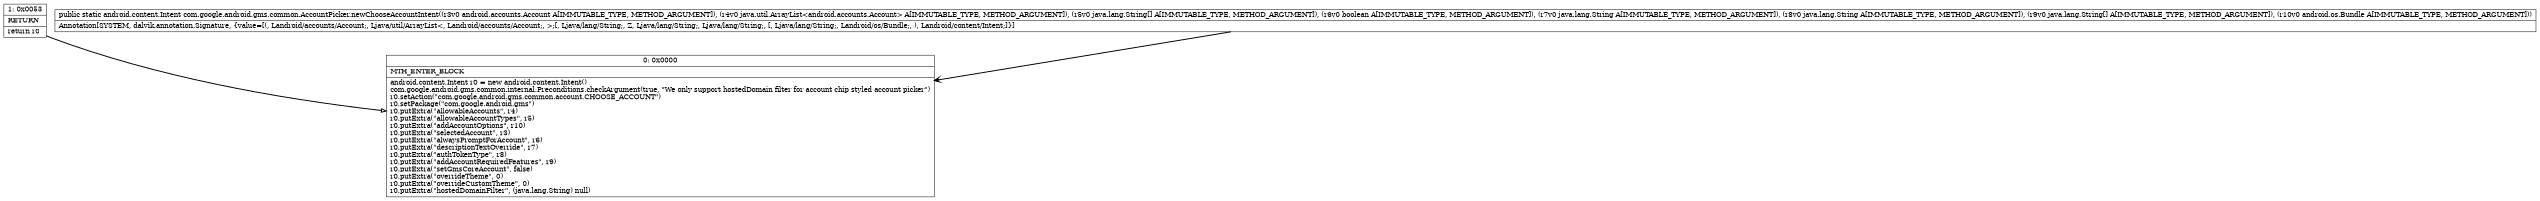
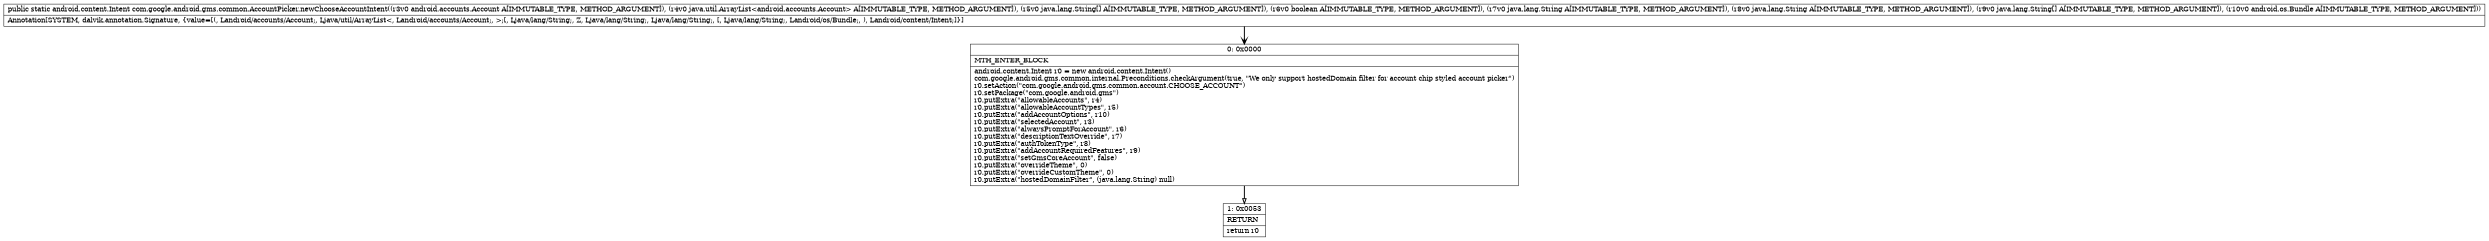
edge "1: 0x0053" -> "0: 0x0000": reversed
